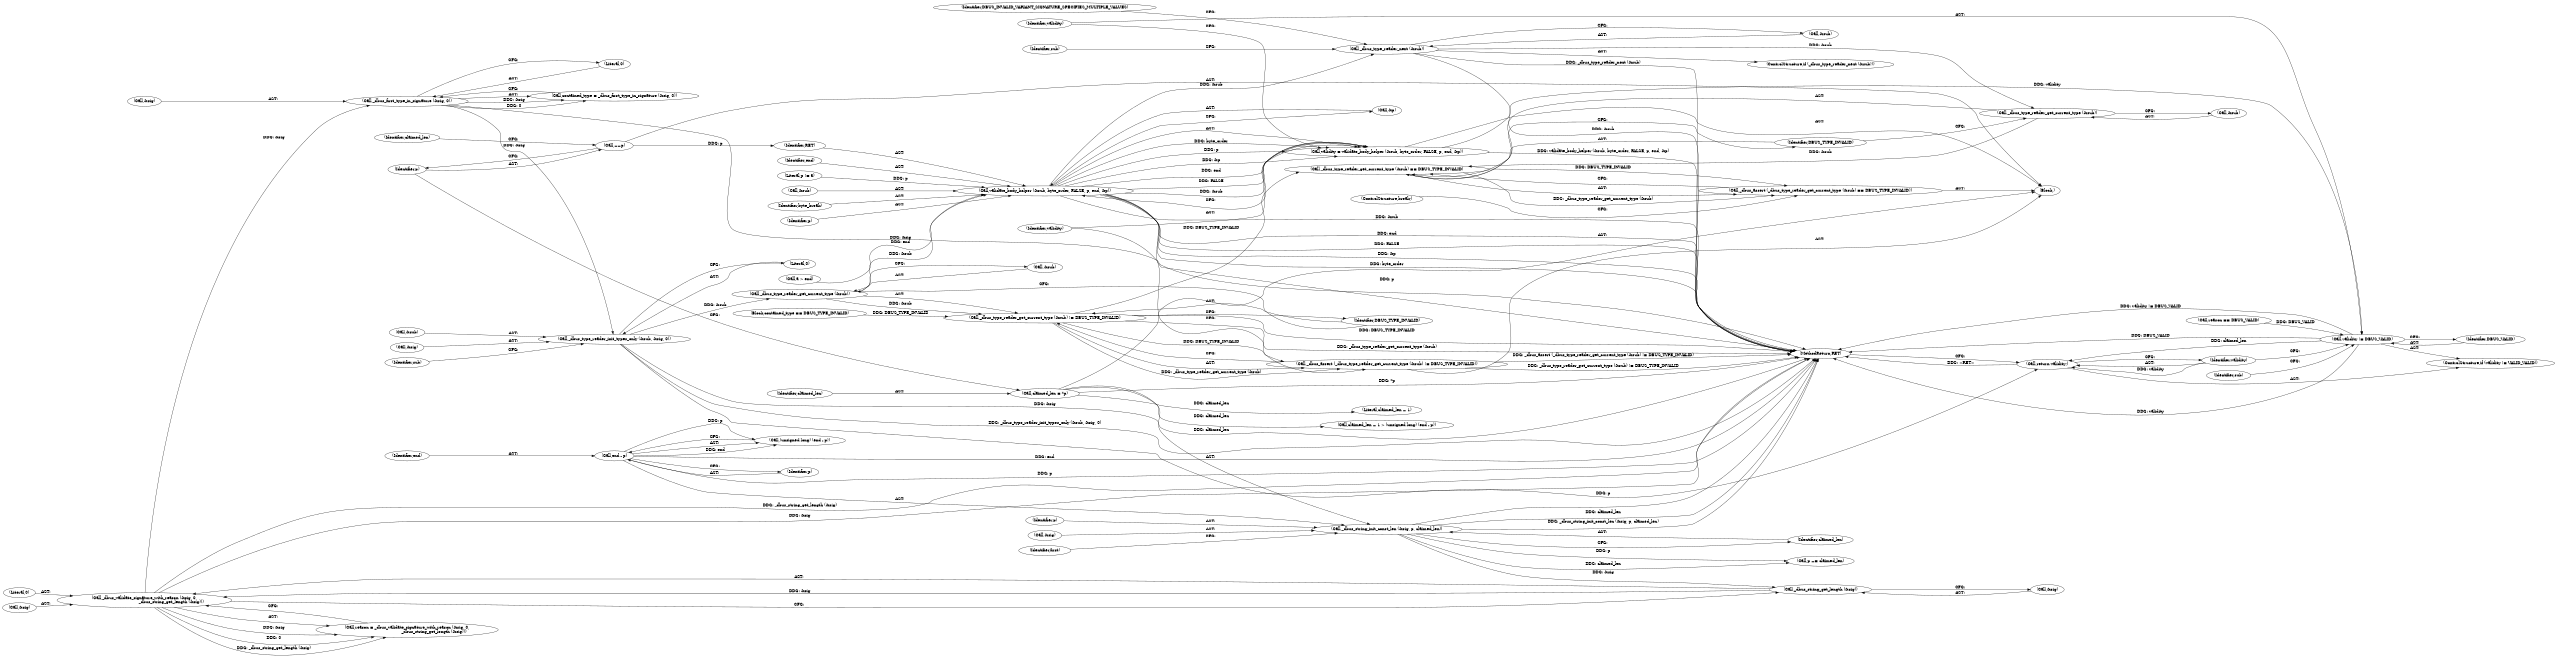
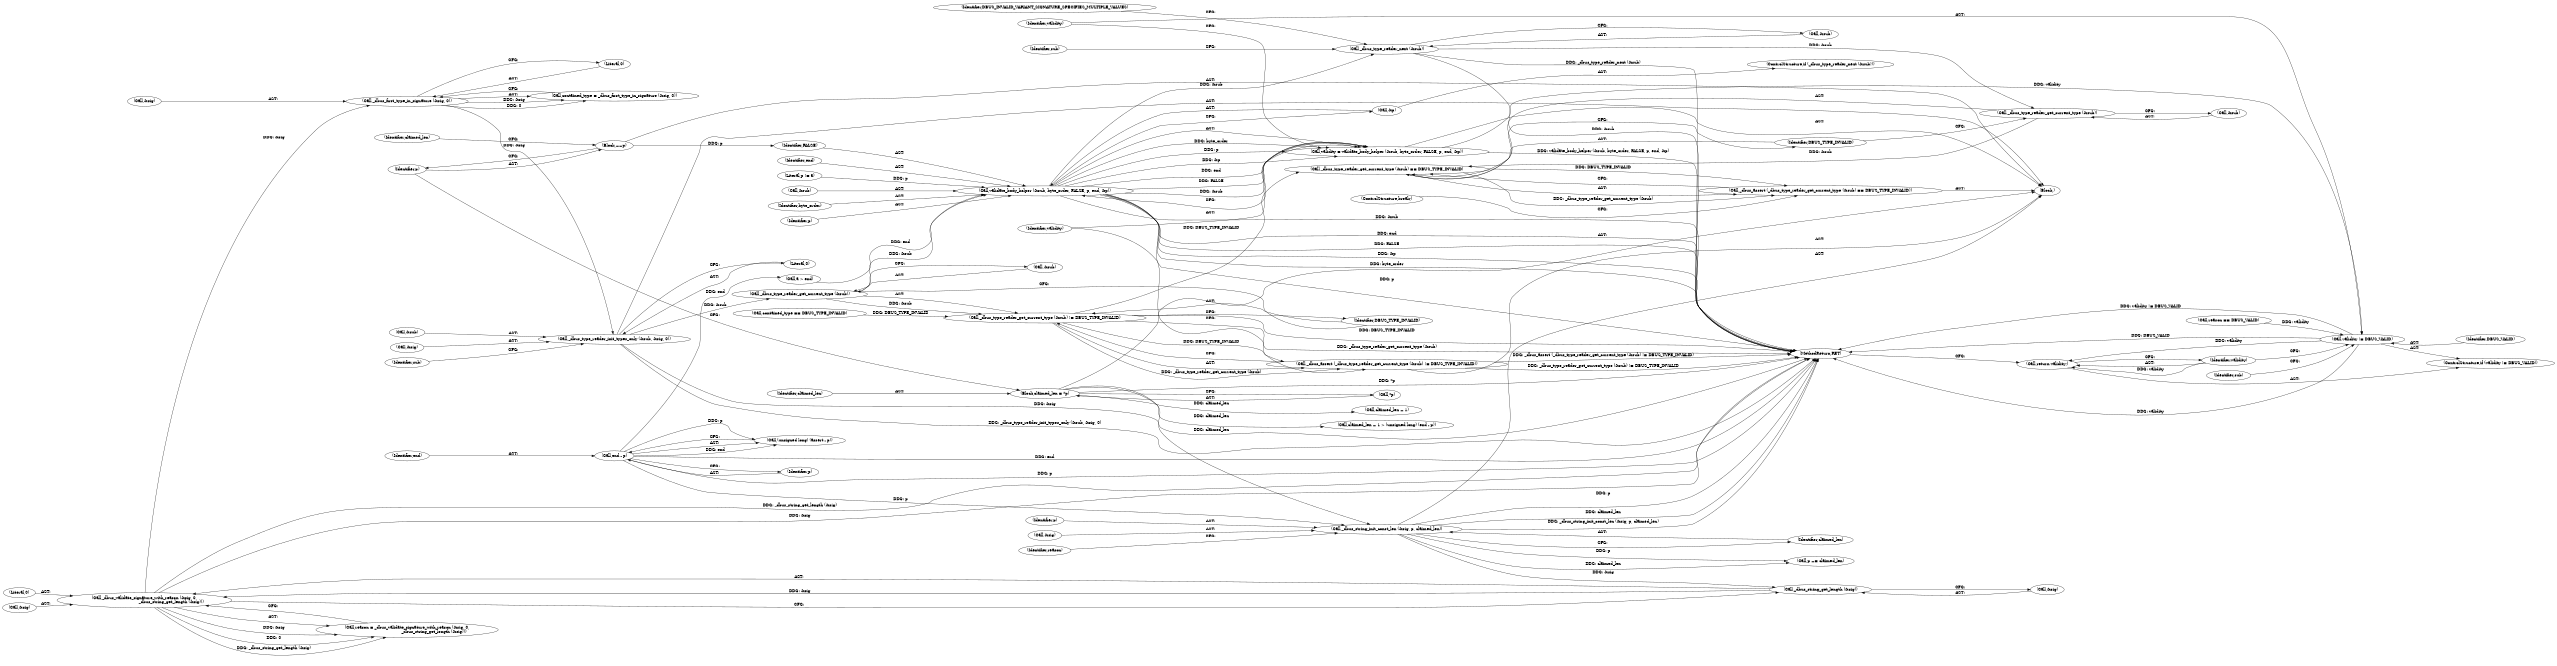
edge "(Call,_dbus_type_reader_next (&sub))" -> "(ControlStructure,if (_dbus_type_reader_next (&sub)))": now "(Call,&p)" -> "(ControlStructure,if (_dbus_type_reader_next (&sub)))"
node "(Call,++p)": label "(Call,++p)" -> "(Block,++p)"
node "(Identifier,RET)": label "(Identifier,RET)" -> "(Identifier,FALSE)"
node "(Identifier,byte_break)": label "(Identifier,byte_break)" -> "(Identifier,byte_order)"
edge "(Call,_dbus_first_type_in_signature (&sig, 0))" -> "(MethodReturn,RET)": removed, label "DDG: &sig"
edge "(Call,_dbus_string_init_const_len (&sig, p, claimed_len))" -> "(Block,)": added, label "AST:"
node "(Block,contained_type == DBUS_TYPE_INVALID)": label "(Block,contained_type == DBUS_TYPE_INVALID)" -> "(Call,contained_type == DBUS_TYPE_INVALID)"
edge "(Call,reason == DBUS_VALID)" -> "(Call,validity != DBUS_VALID)": label "DDG: DBUS_VALID" -> "DDG: validity"
edge "(Call,validity != DBUS_VALID)" -> "(Identifier,DBUS_VALID)": removed, label "CFG:"
edge "(Call,validity != DBUS_VALID)" -> "(Call,return validity;)": label "DDG: claimed_len" -> "DDG: validity"
edge "(Call,end - p)" -> "(Call,a > end)": added, label "DDG: end"
node "(ControlStructure,if (validity != VALID_VALID))": label "(ControlStructure,if (validity != VALID_VALID))" -> "(ControlStructure,if (validity != DBUS_VALID))"
edge "(Call,return validity;)" -> "(MethodReturn,RET)": removed, label "DDG: <RET>"
node "(Call,claimed_len = *p)": label "(Call,claimed_len = *p)" -> "(Block,claimed_len = *p)"
node "(Call,*p)": added
node "(Literal,claimed_len + 1)": label "(Literal,claimed_len + 1)" -> "(Call,claimed_len + 1)"
node "(Call,(unsigned long) (end - p))": label "(Call,(unsigned long) (end - p))" -> "(Call,(unsigned long) (assert - p))"
edge "(Call,_dbus_type_reader_init_types_only (&sub, &sig, 0))" -> "(Call,return validity;)": now "(Call,_dbus_type_reader_init_types_only (&sub, &sig, 0))" -> "(Block,)"
edge "(Call,end - p)" -> "(Call,_dbus_string_init_const_len (&sig, p, claimed_len))": label "AST: " -> "DDG: p"
node "(Identifier,first)": label "(Identifier,first)" -> "(Identifier,reason)"
